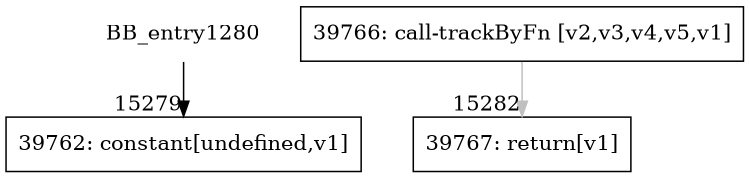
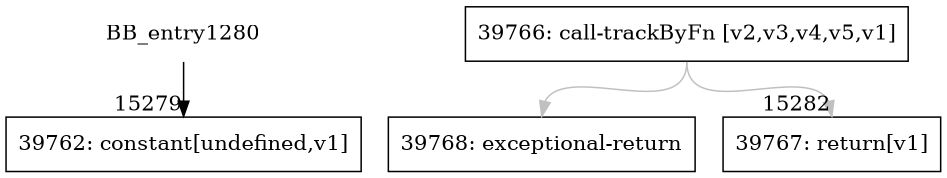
node "39768: exceptional-return": added
